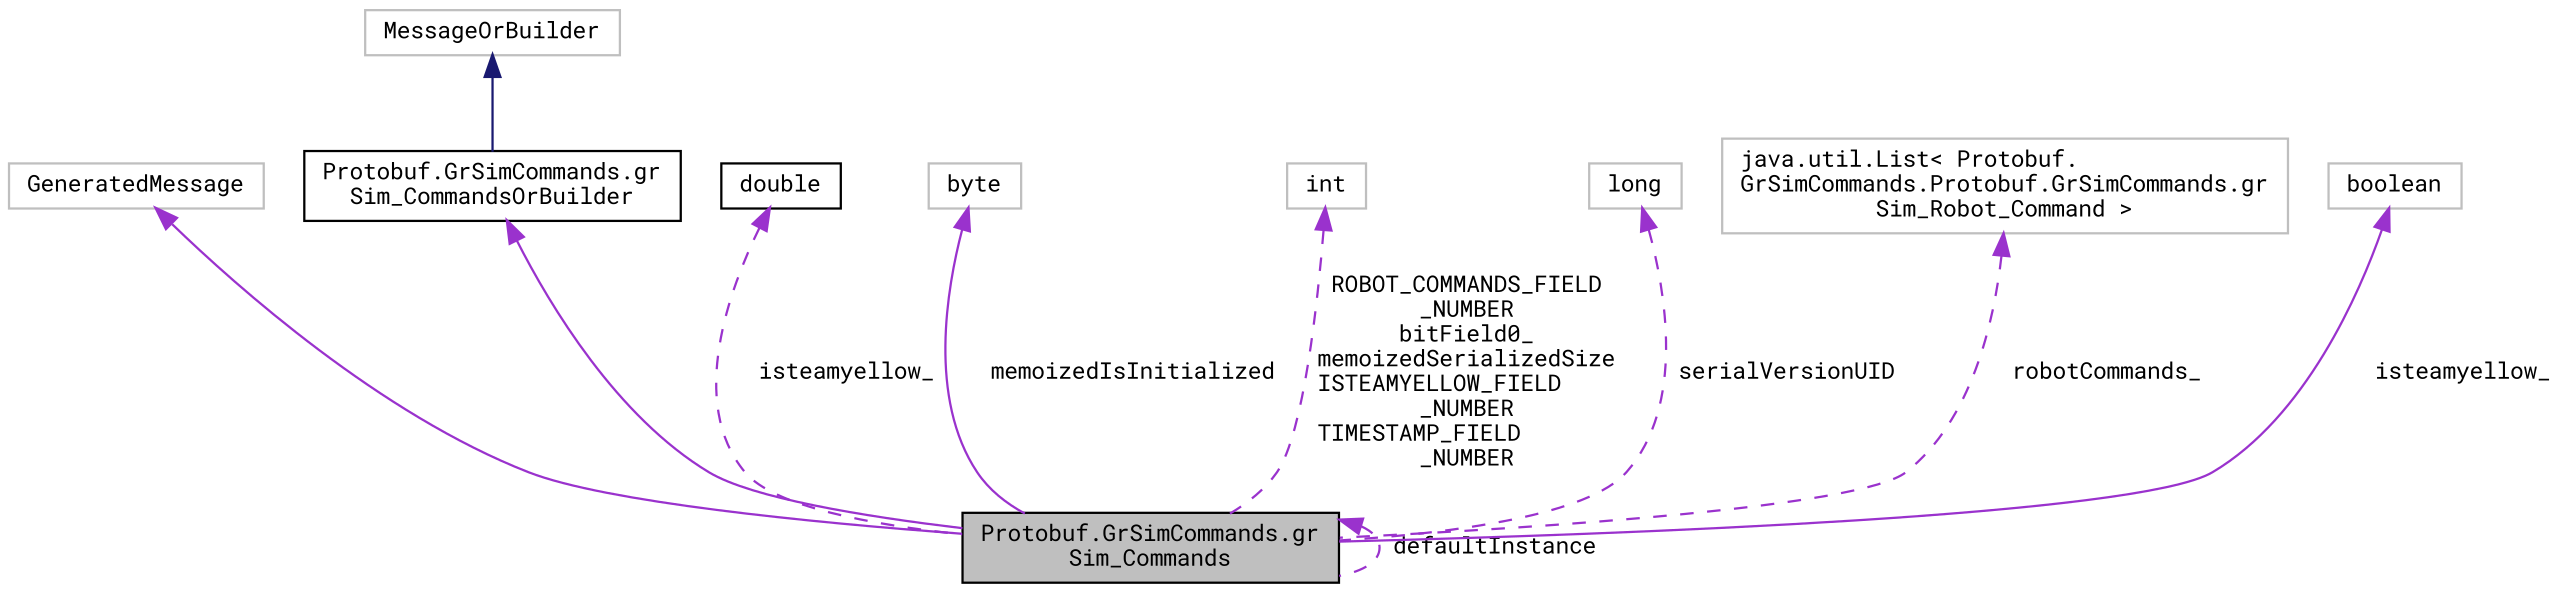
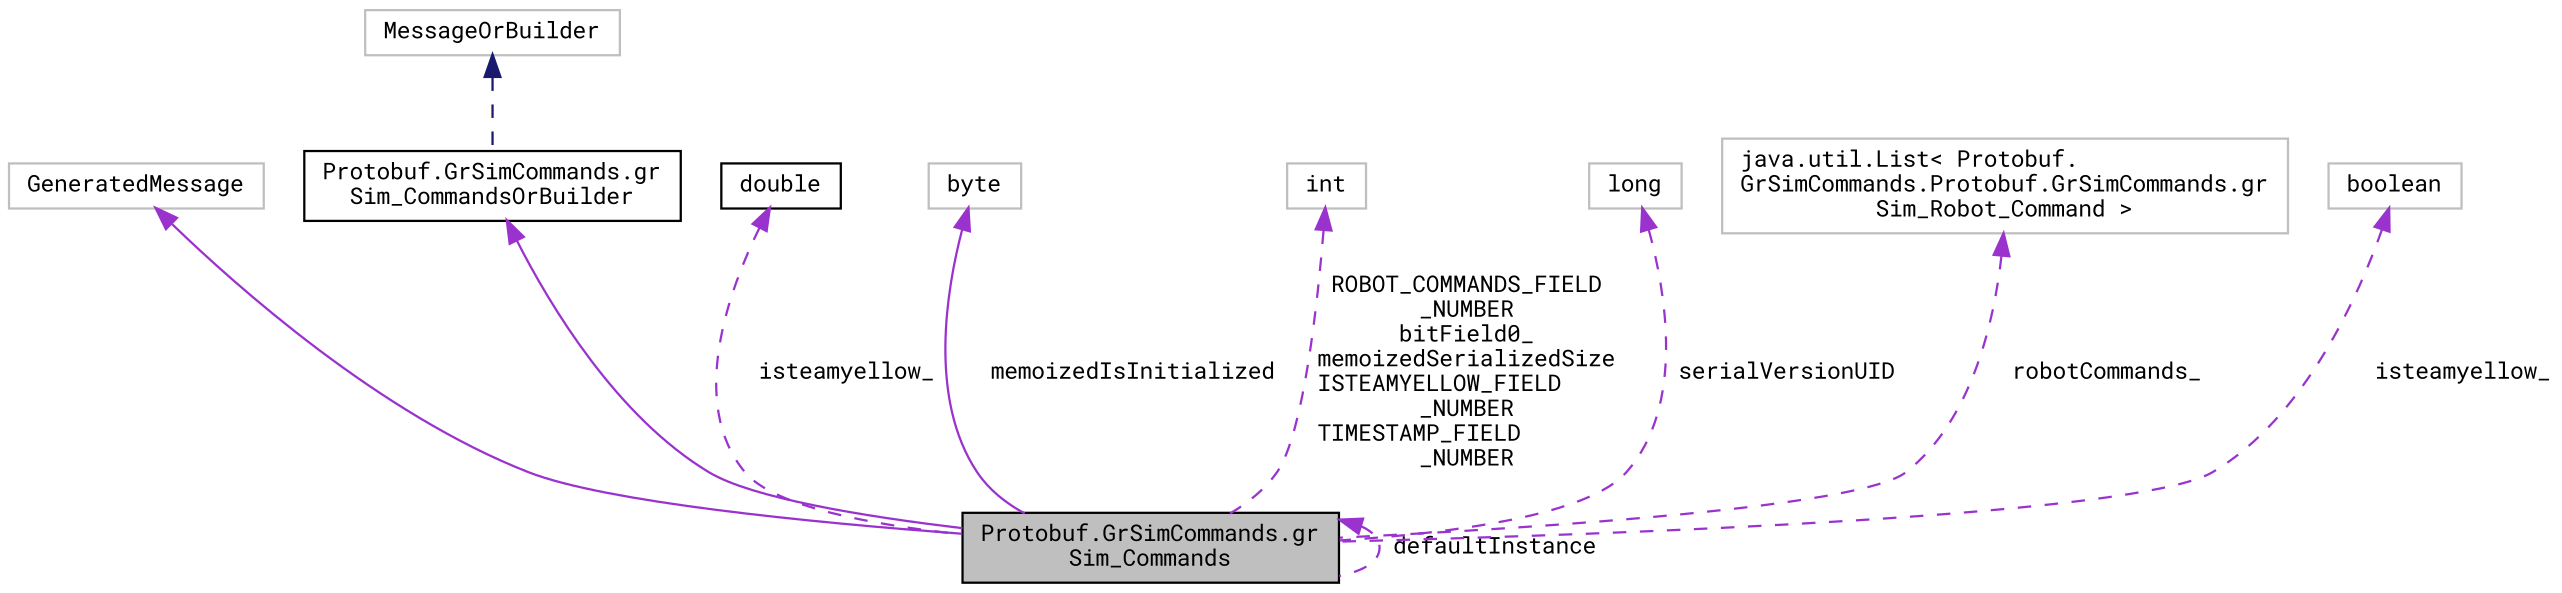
edge "Protobuf.GrSimCommands.gr Sim_CommandsOrBuilder" -> "MessageOrBuilder": style solid -> dashed
edge "Protobuf.GrSimCommands.gr Sim_Commands" -> "boolean": style solid -> dashed
